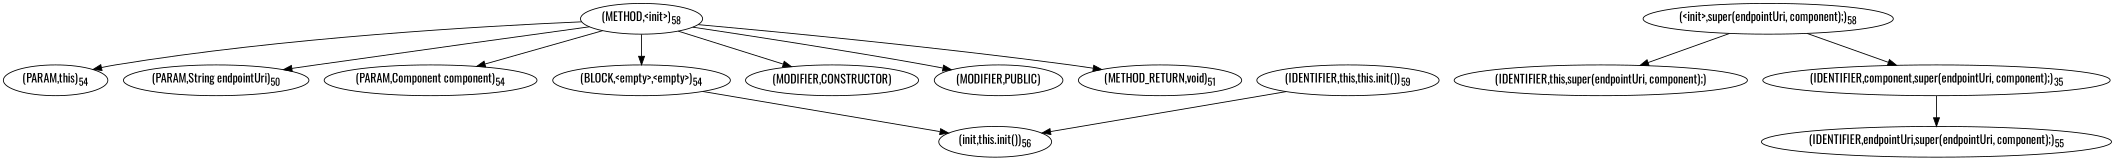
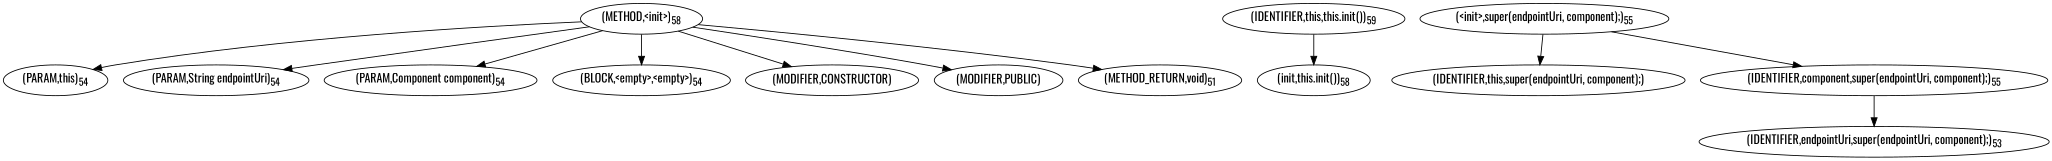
node "(<init>,super(endpointUri, component);)": text "58" -> "55"
node "(PARAM,String endpointUri)": text "50" -> "54"
node "(IDENTIFIER,component,super(endpointUri, component);)": text "35" -> "55"
edge "(BLOCK,<empty>,<empty>)" -> "(init,this.init())": removed
node "(init,this.init())": text "56" -> "58"
node "(IDENTIFIER,endpointUri,super(endpointUri, component);)": text "55" -> "53"
